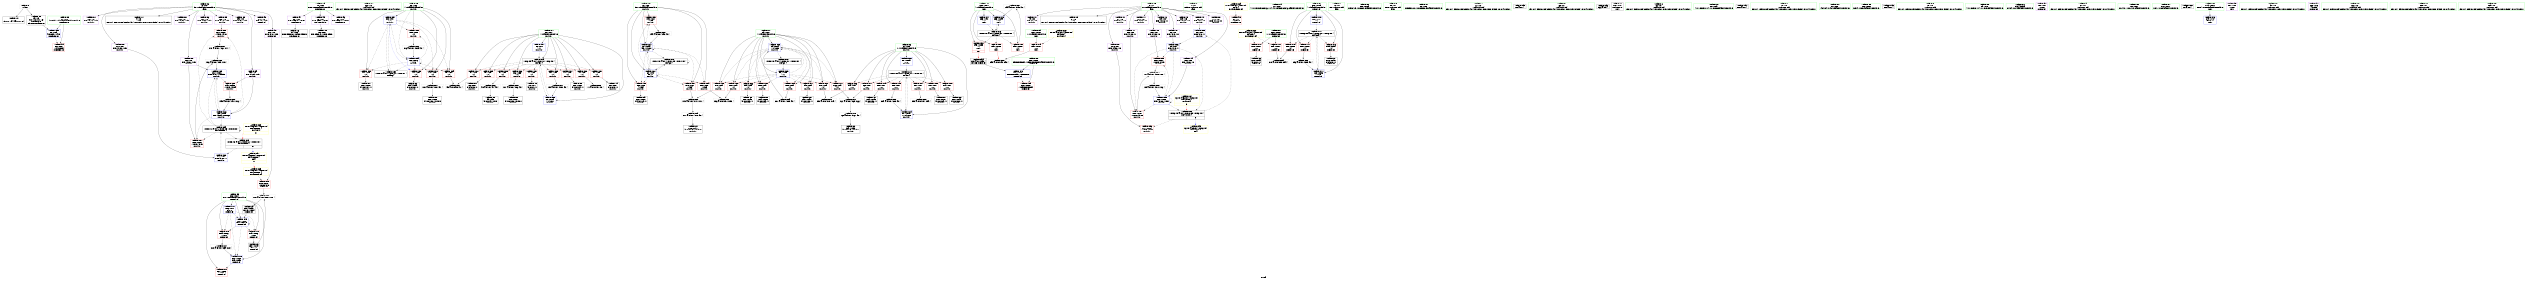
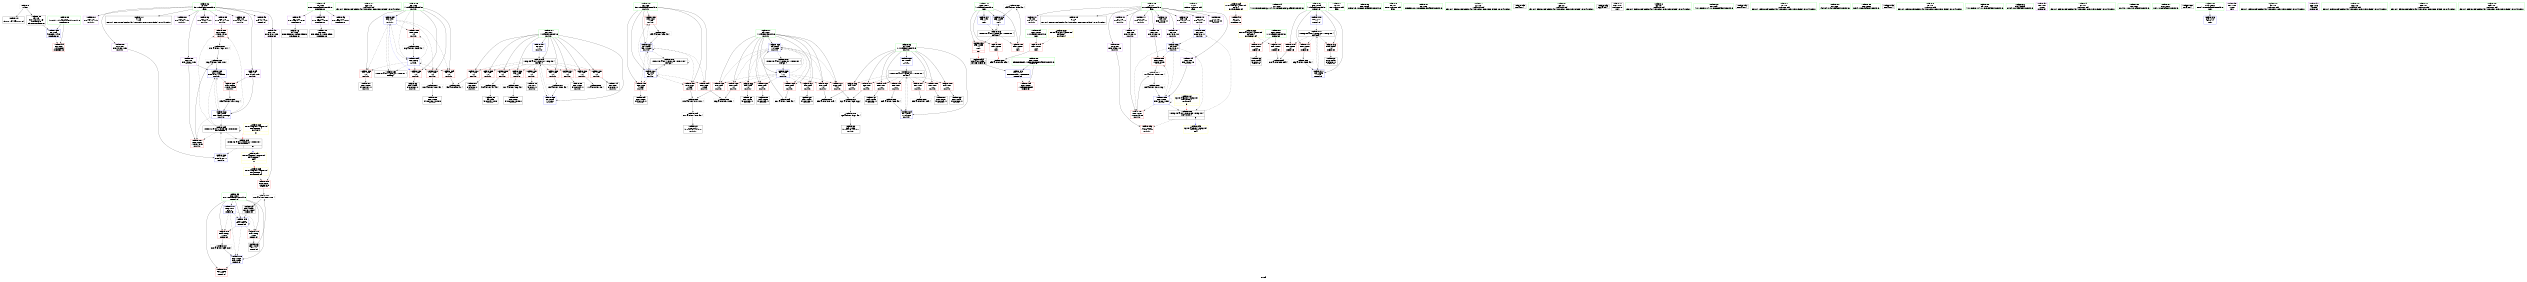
node "NodeID: 95": text "_Z3insensitive" -> "_Z3dbgPKcz"
